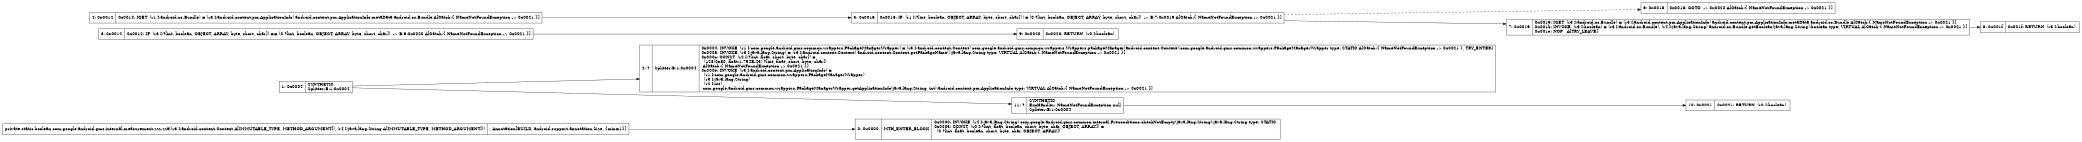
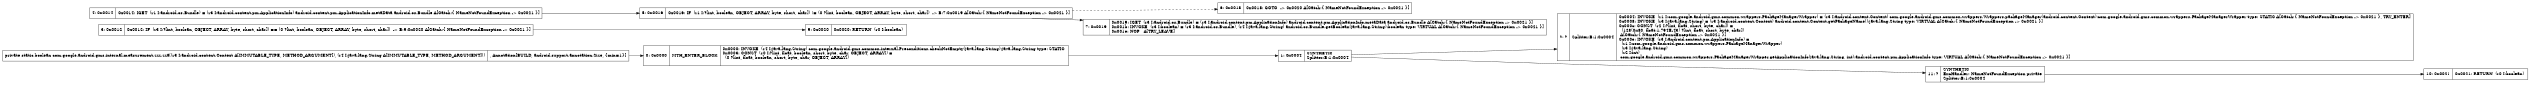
node "8: 0x001f": removed
edge "0: 0x0000" -> "1: 0x0004": added
node "11: ?": text "ExcHandler: NameNotFoundException null" -> "ExcHandler: NameNotFoundException private"
